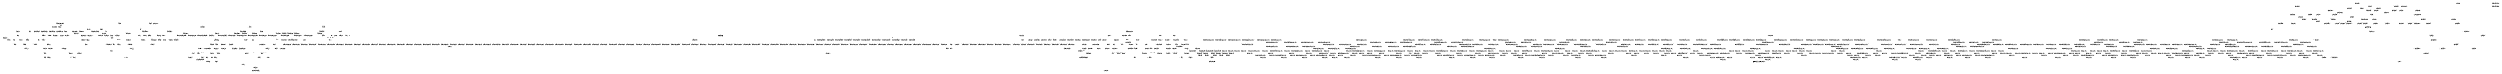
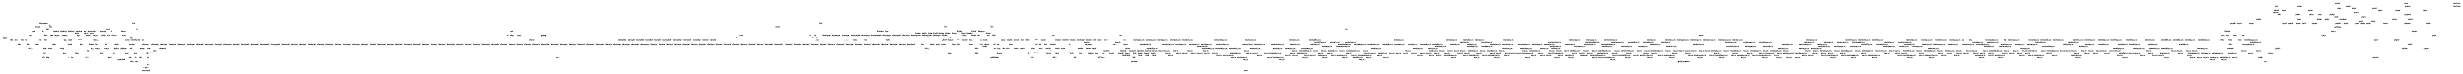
node "kernel-module-gcm-6.13.1-dirty": removed
edge "kernel-module-ina2xx-6.13.1-dirty" -> "kernel-6.13.1-dirty": label "kernel-6.13.1-dirty" -> "pam-plugin-permit-suffix"
